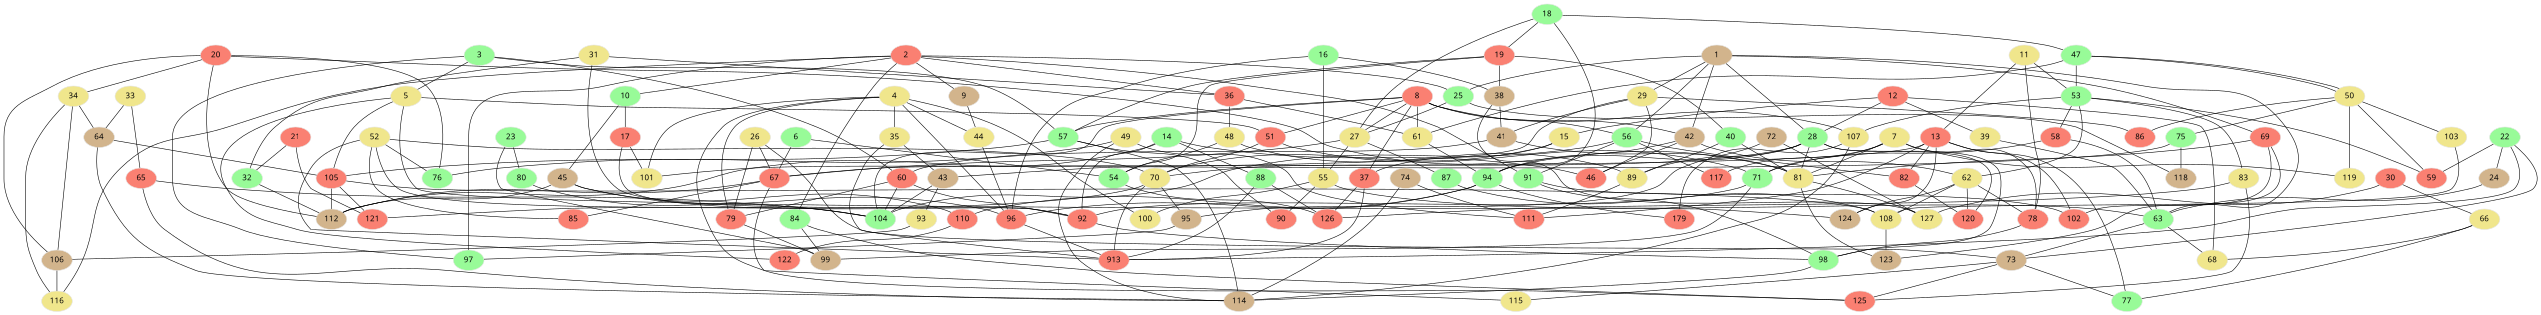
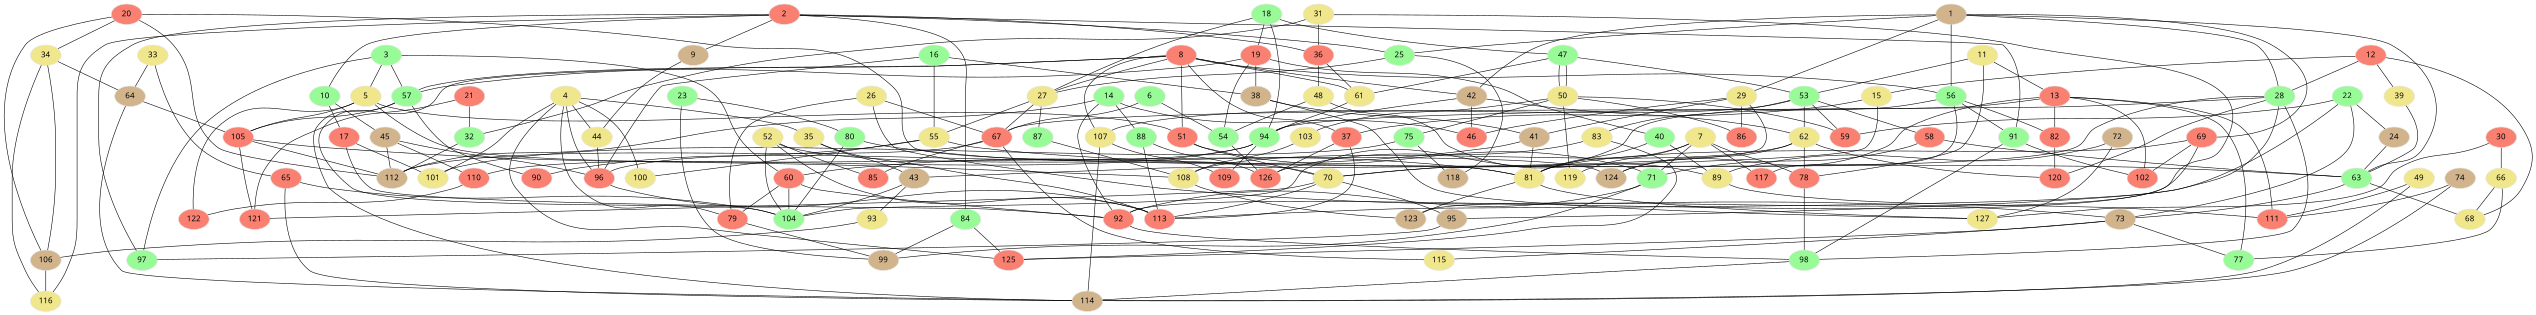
edge "28" -- "81": now "80" -- "81"
node "76": removed
node "179": label "179" -> "109"
node "913": label "913" -> "113"
